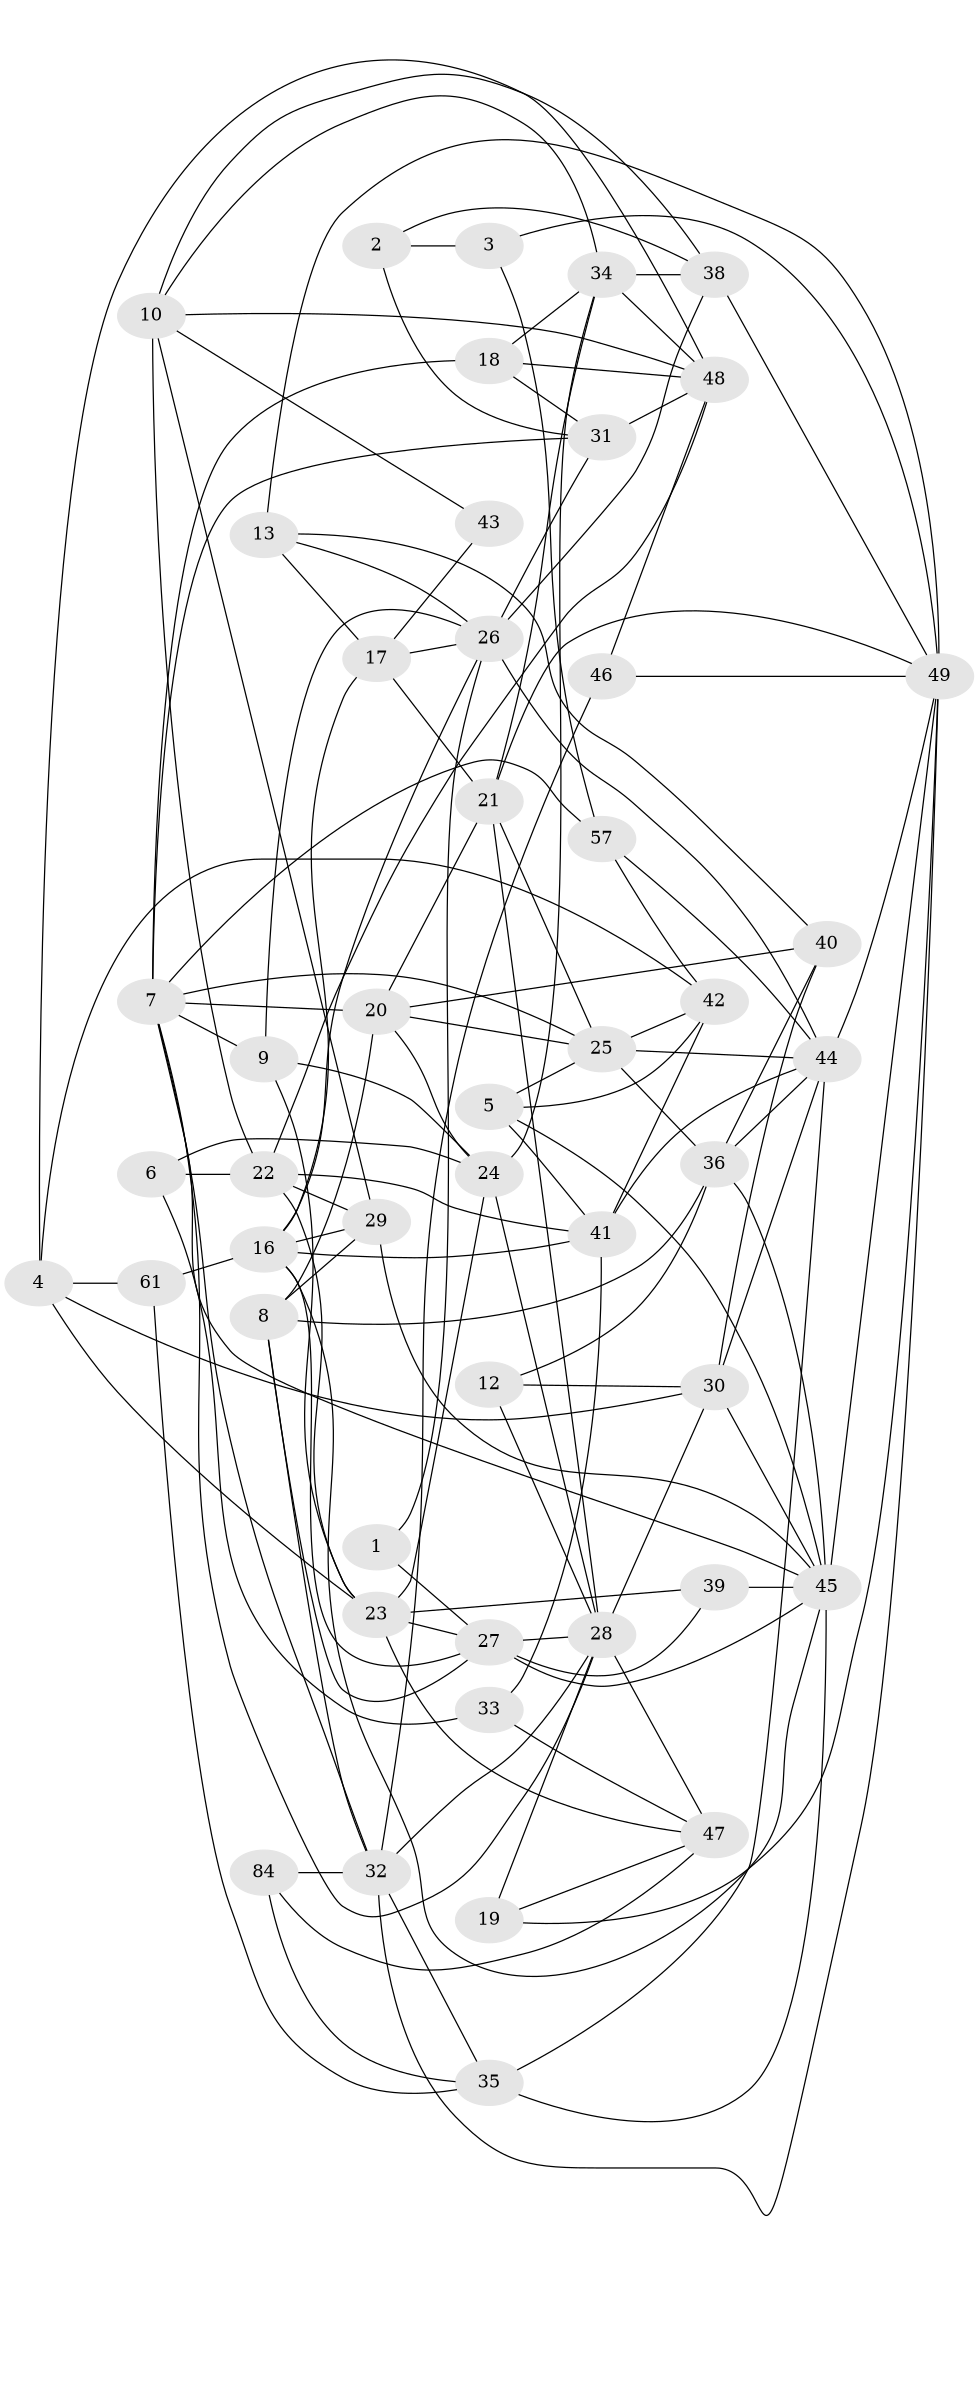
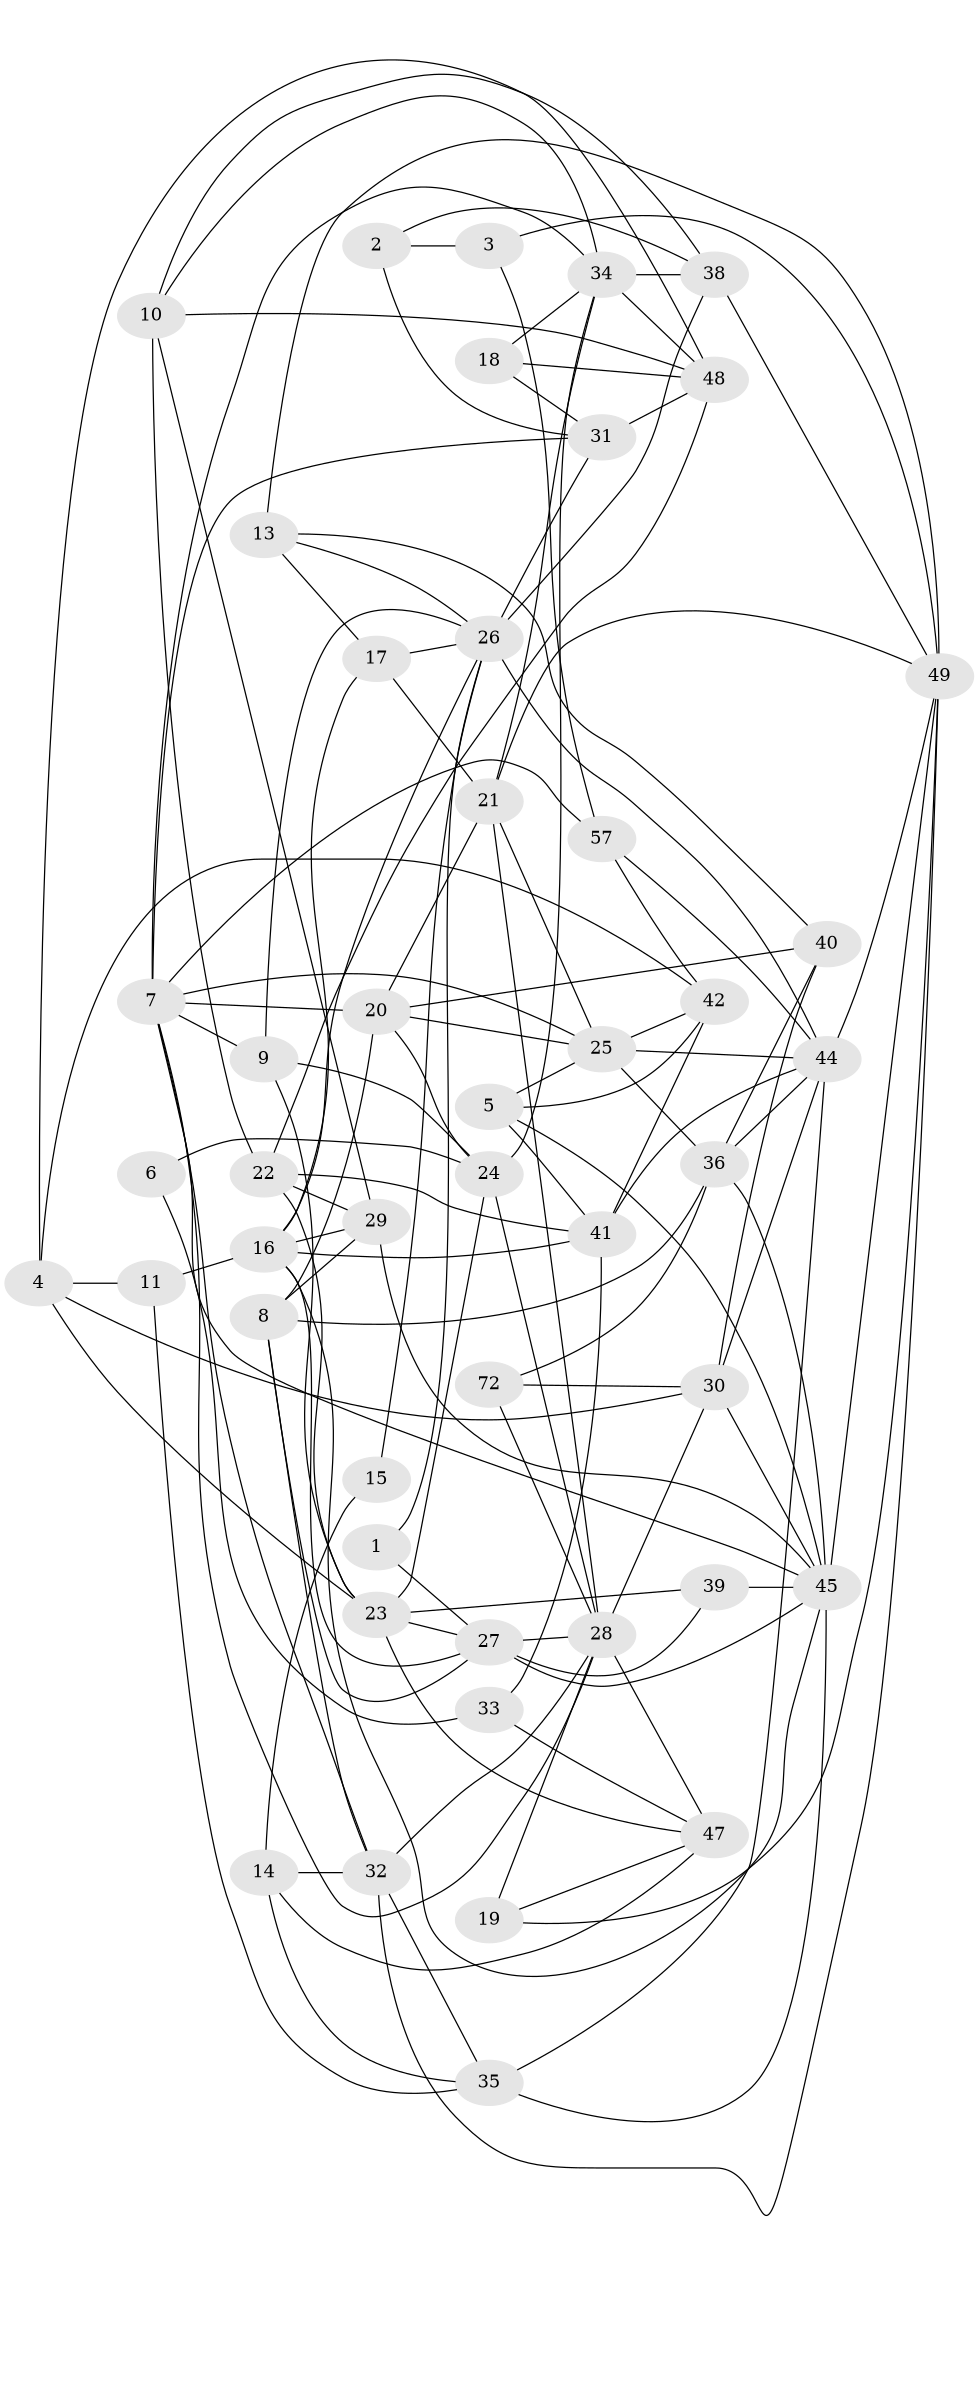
node "43": removed
edge "18" -- "7": now "34" -- "7"
node "46": removed
edge "6" -- "22": removed
node "61": label "61" -> "11"
node "12": label "12" -> "72"
node "15": added
node "84": label "84" -> "14"
